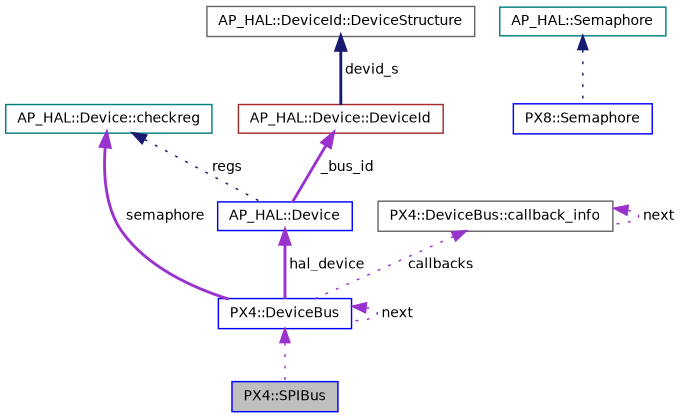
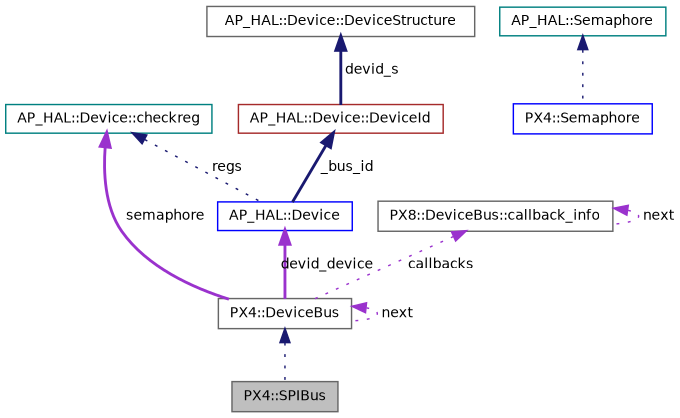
node "AP_HAL::DeviceId::DeviceStructure": label "AP_HAL::DeviceId::DeviceStructure" -> "AP_HAL::Device::DeviceStructure"
node "PX8::Semaphore": label "PX8::Semaphore" -> "PX4::Semaphore"
edge "AP_HAL::Device" -> "AP_HAL::Device::DeviceId": color darkorchid3 -> midnightblue
node "PX4::DeviceBus::callback_info": label "PX4::DeviceBus::callback_info" -> "PX8::DeviceBus::callback_info"
edge "PX4::DeviceBus" -> "AP_HAL::Device": label " hal_device" -> " devid_device"
node "PX4::DeviceBus": color blue -> gray40
edge "PX4::SPIBus" -> "PX4::DeviceBus": color darkorchid3 -> midnightblue
node "PX4::SPIBus": color blue -> gray40
